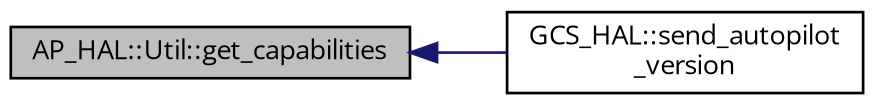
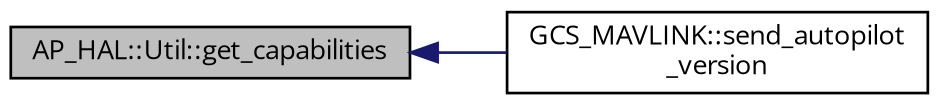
node "GCS_HAL::send_autopilot _version": label "GCS_HAL::send_autopilot _version" -> "GCS_MAVLINK::send_autopilot _version"
